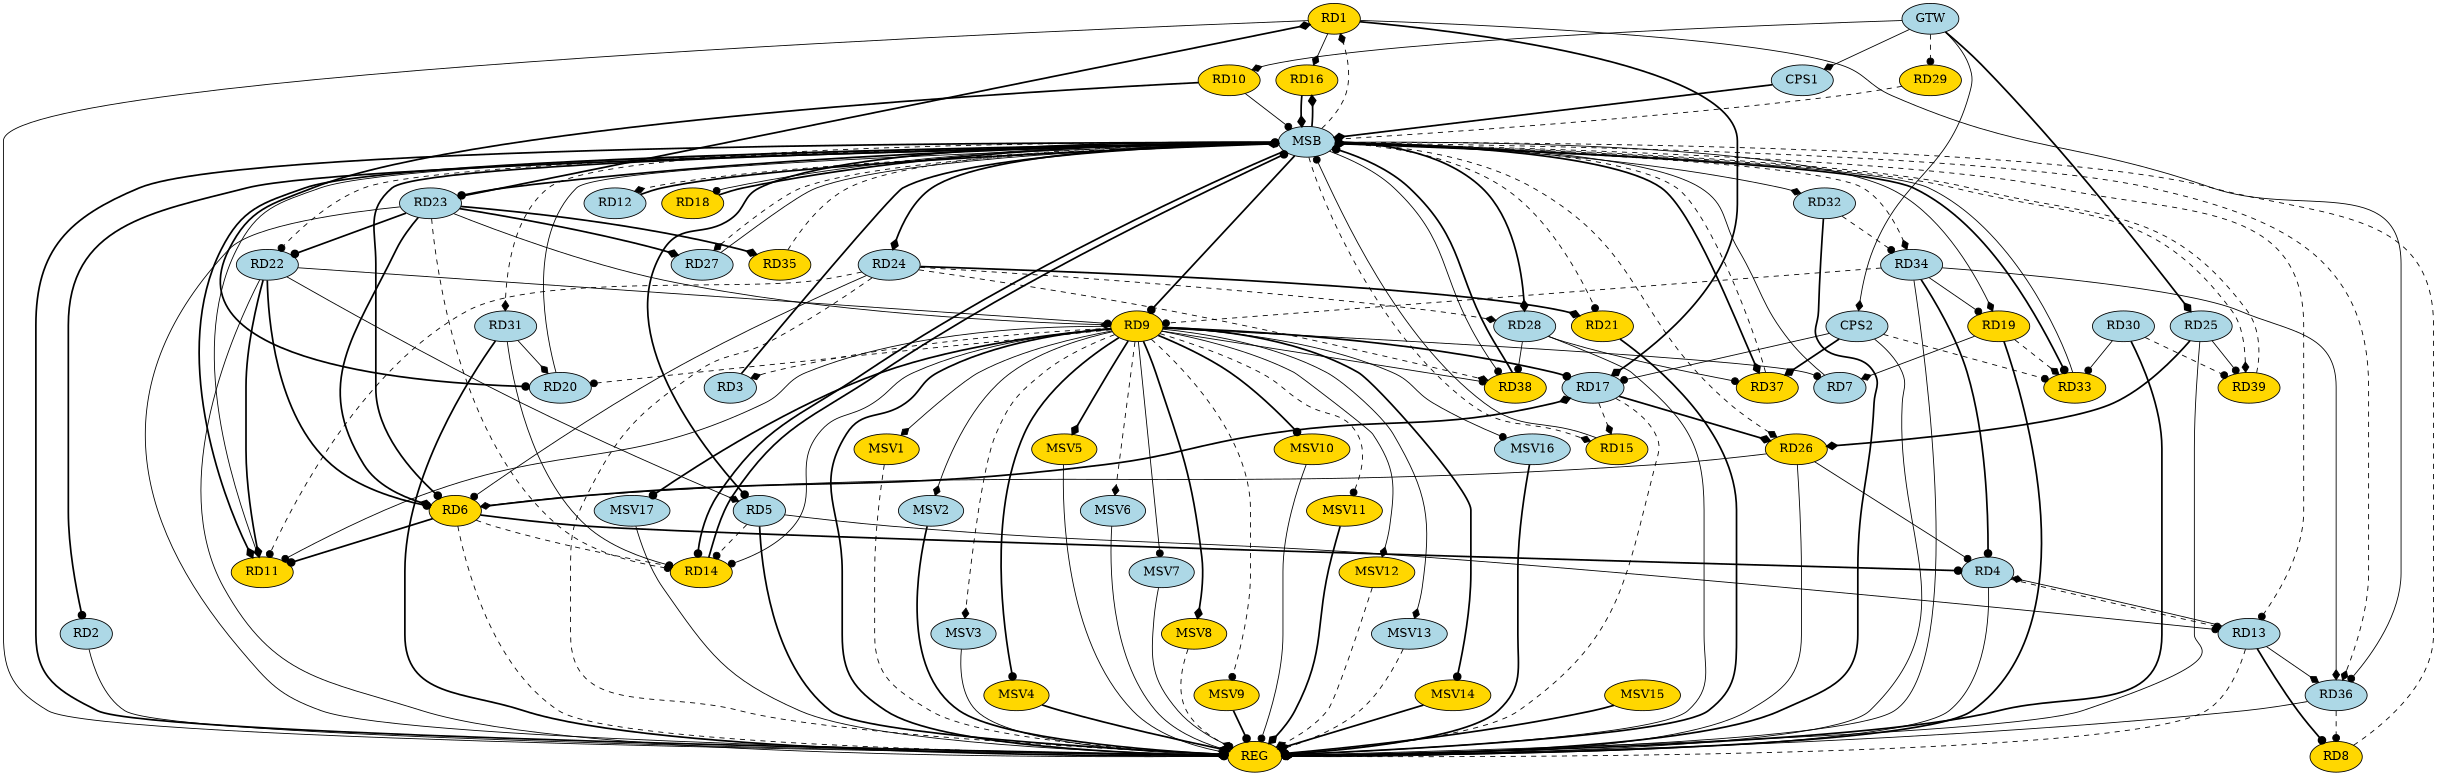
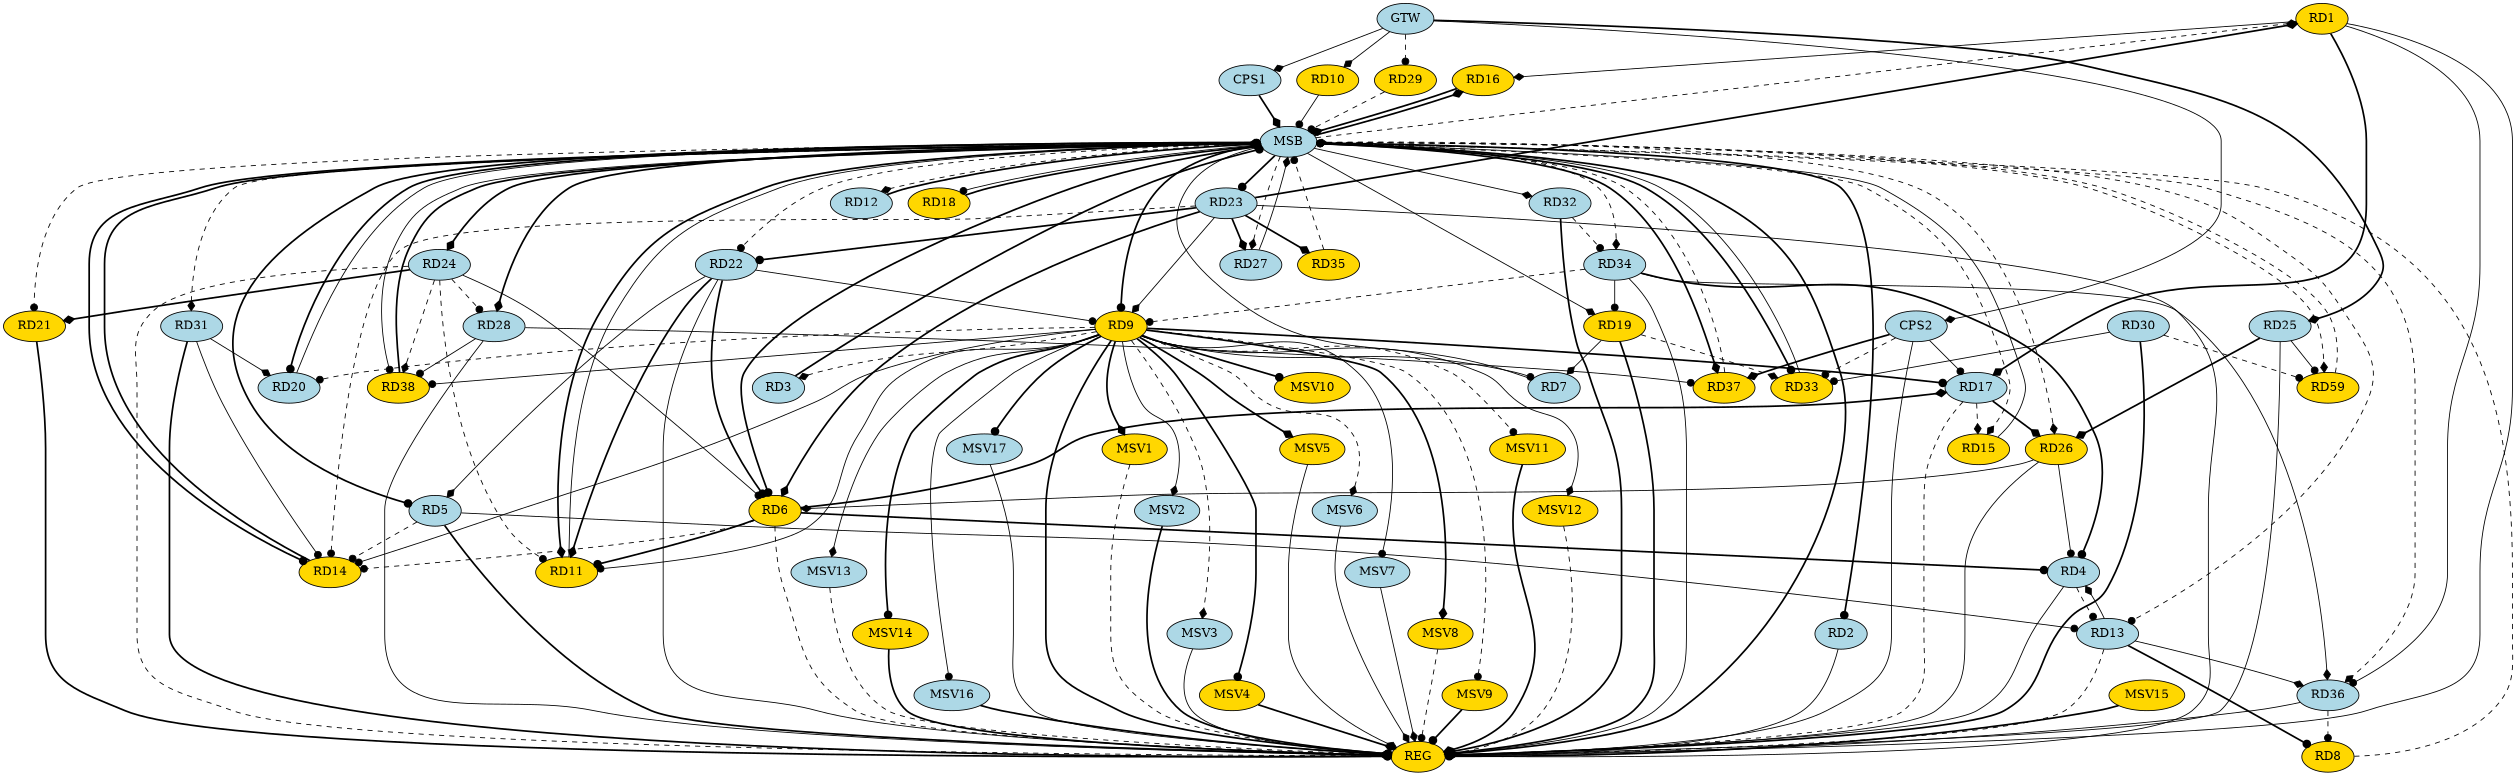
edge "RD10" -> "RD20": now "MSB" -> "RD20"
edge "RD24" -> "RD28": arrowhead diamond -> dot
edge "RD9" -> "MSV1": style solid -> bold
node "RD39": label "RD39" -> "RD59"
edge "MSV10" -> "REG": removed
